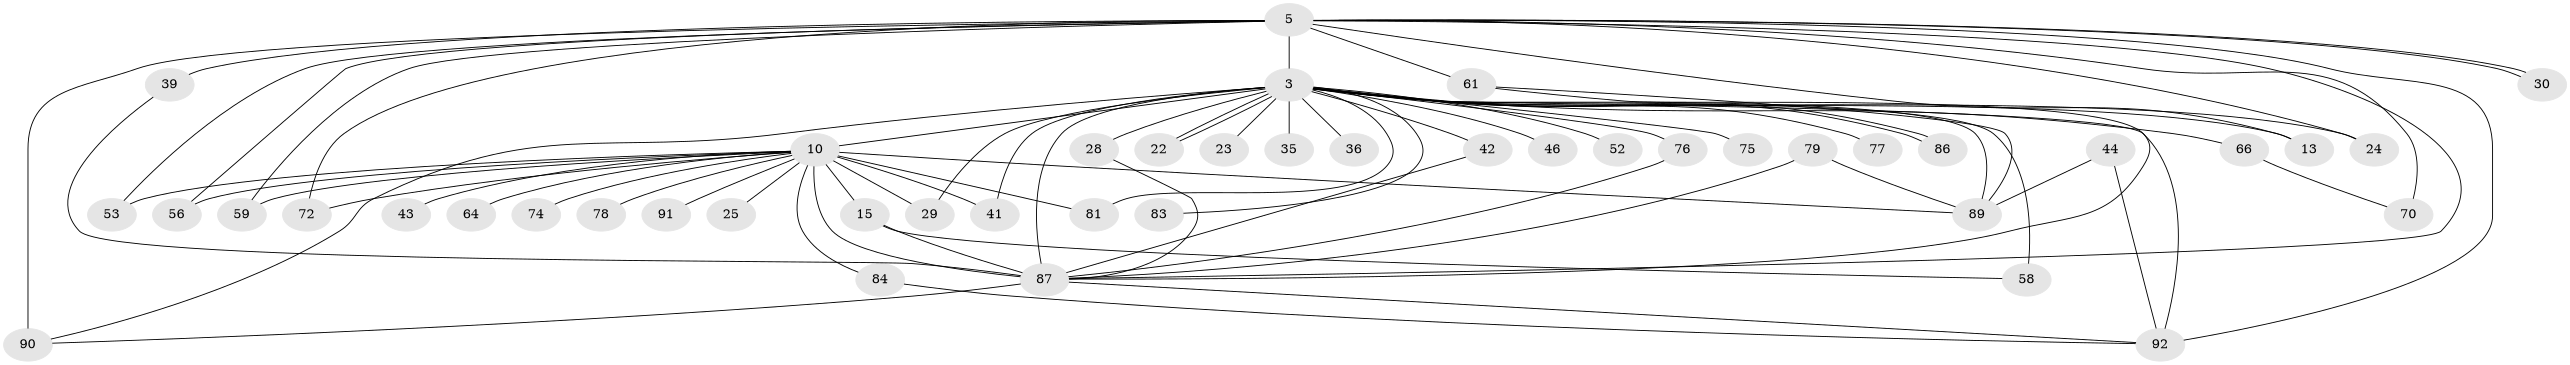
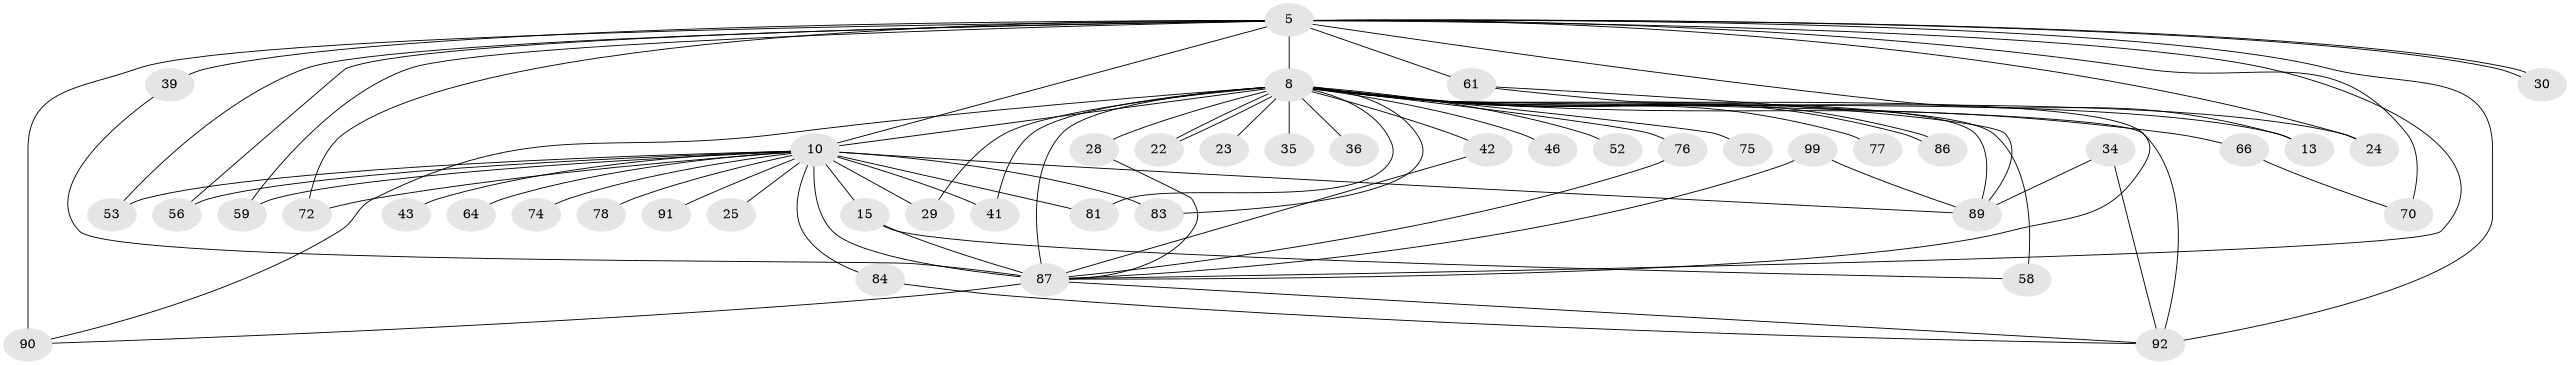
edge "5" -- "10": added
node "3": label "3" -> "8"
node "79": label "79" -> "99"
node "44": label "44" -> "34"
edge "10" -- "83": added
